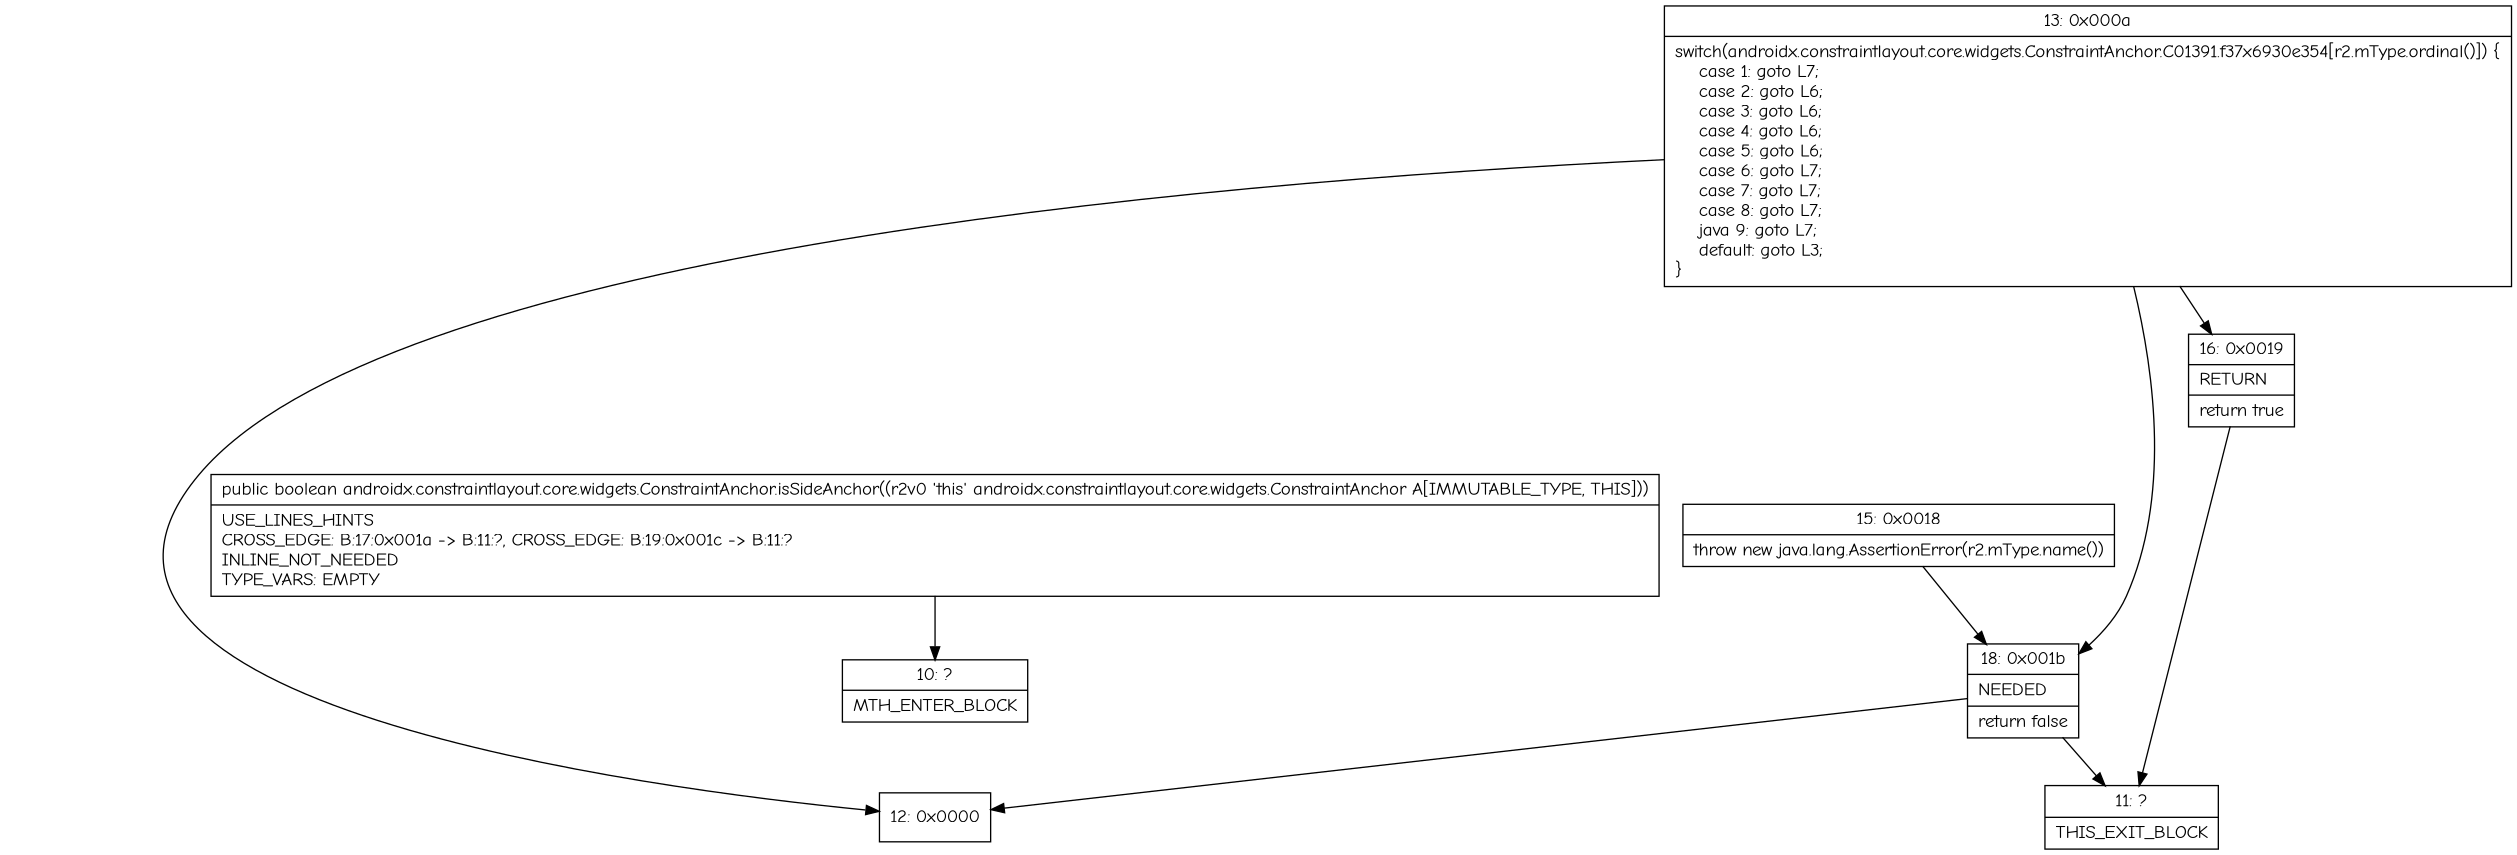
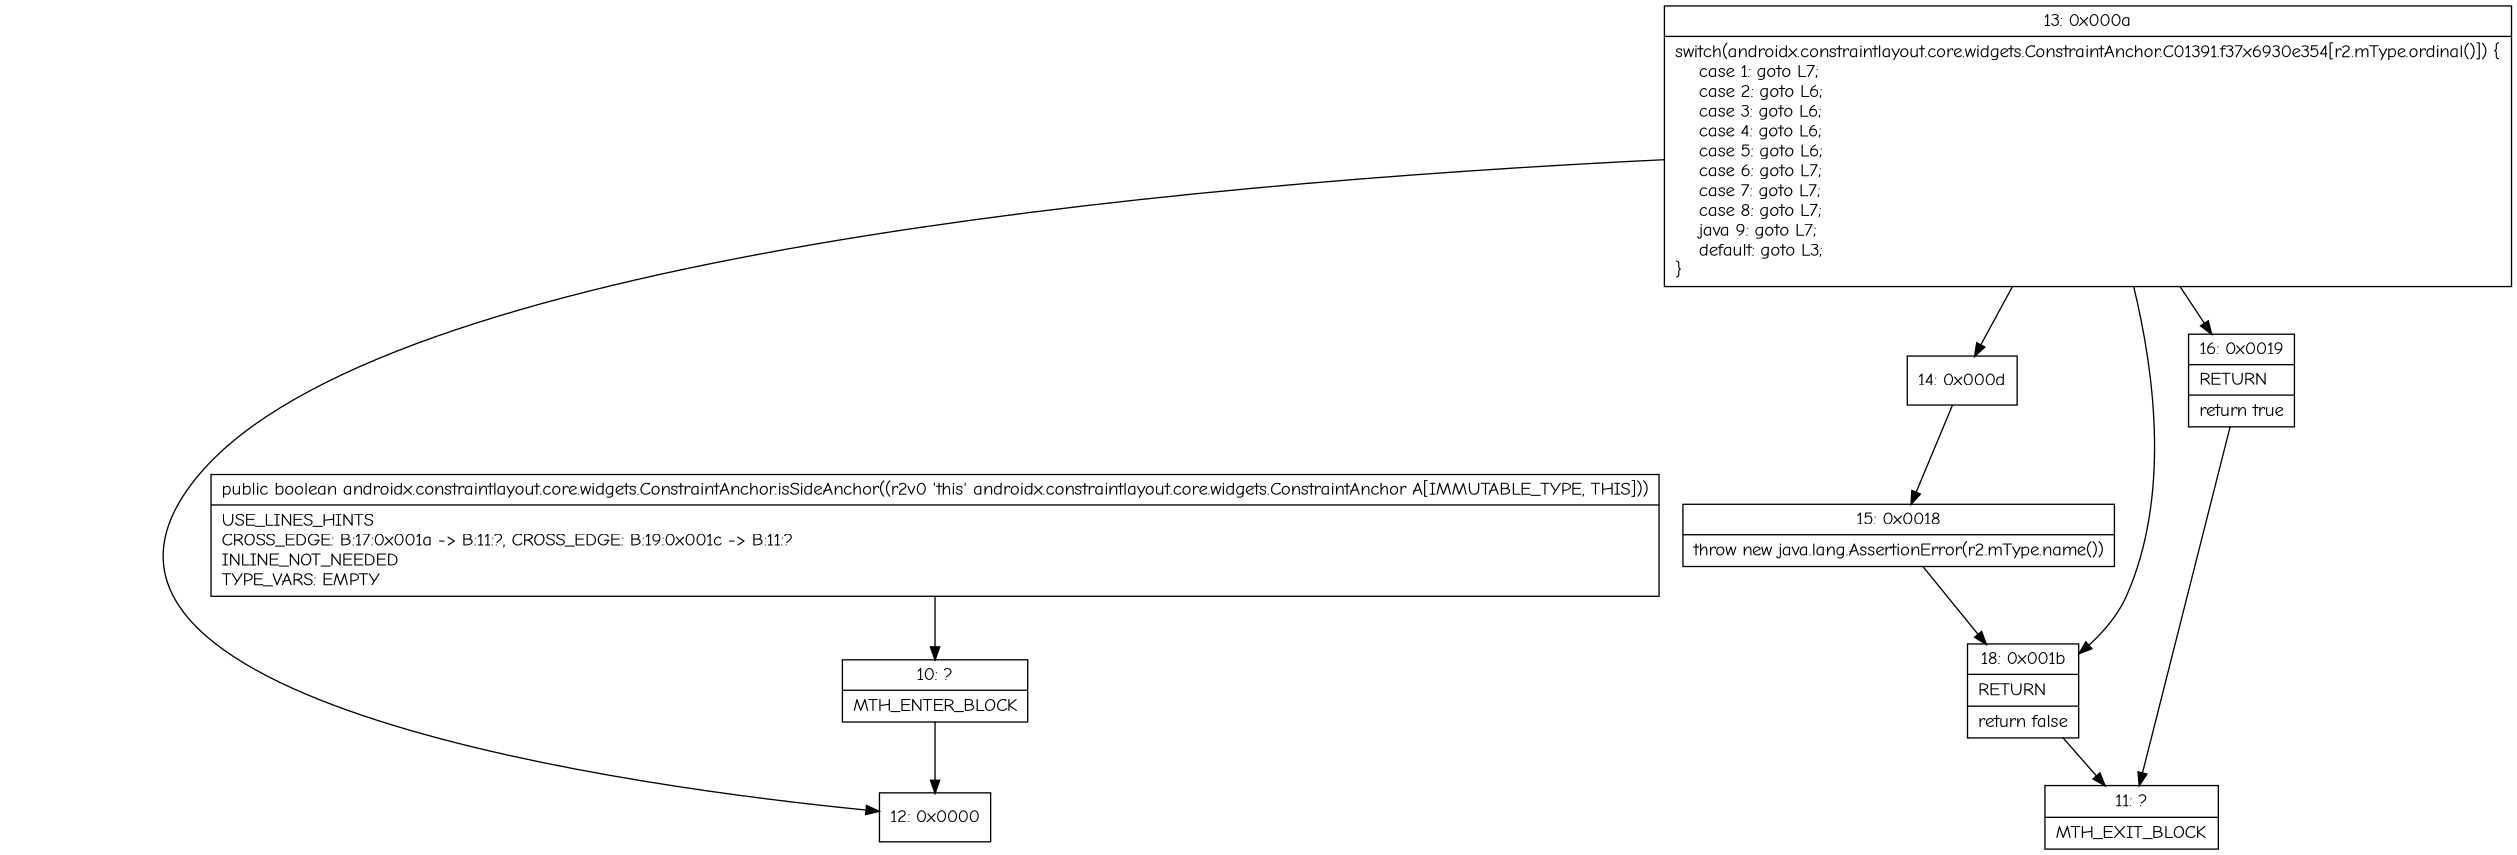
node "14: 0x000d": added
node "18: 0x001b": text "NEEDED" -> "RETURN"
edge "18: 0x001b" -> "12: 0x0000": now "10: ?" -> "12: 0x0000"
node "11: ?": text "THIS_EXIT_BLOCK" -> "MTH_EXIT_BLOCK"
